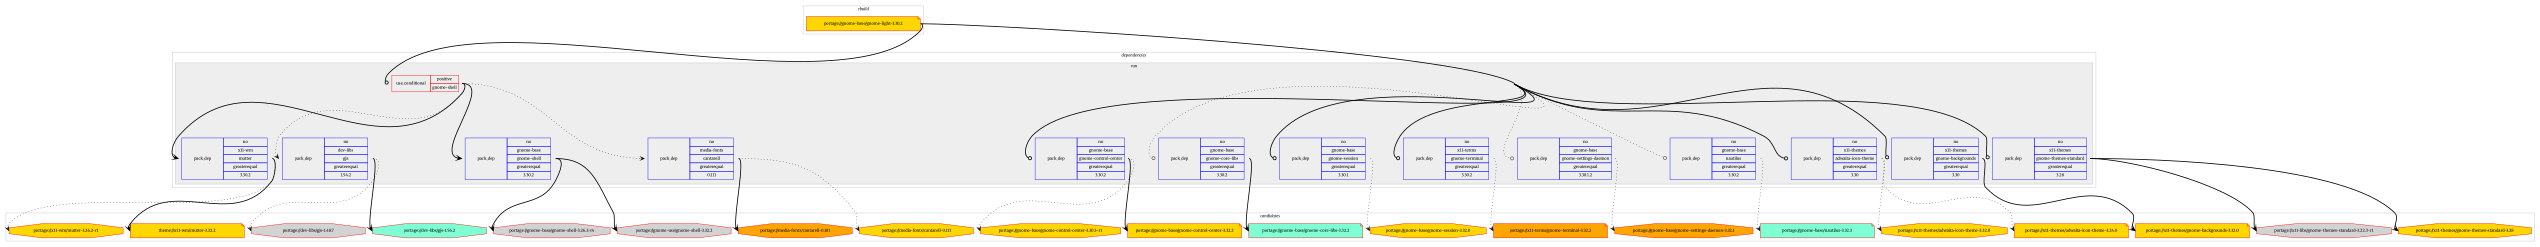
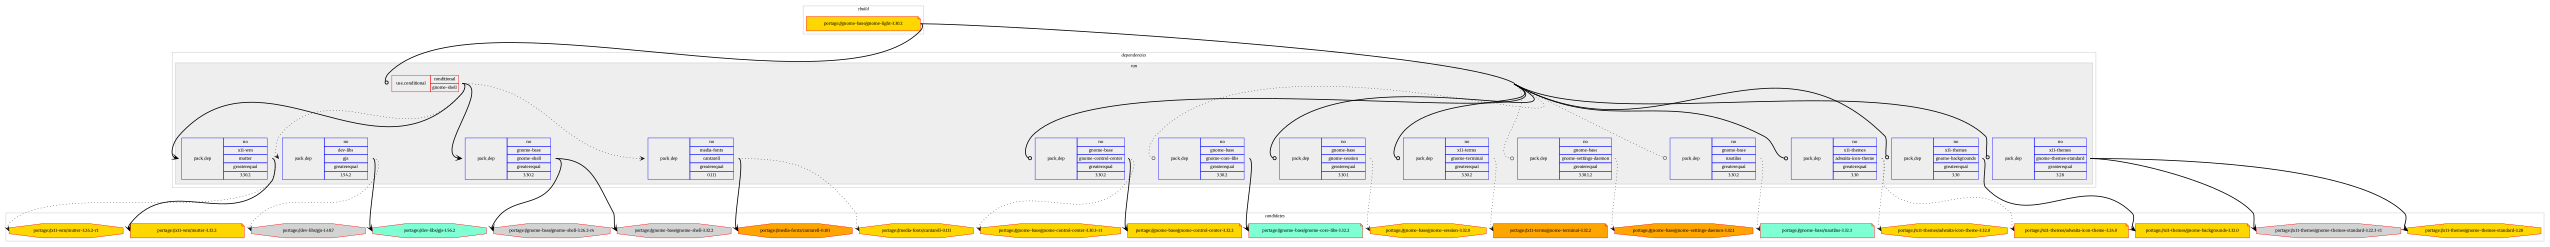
node "use_conditional": text "positive" -> "conditional"
node "theme://x11-wm/mutter-3.32.2": label "theme://x11-wm/mutter-3.32.2" -> "portage://x11-wm/mutter-3.32.2"
node "portage://gnome-use/gnome-shell-3.32.2": label "portage://gnome-use/gnome-shell-3.32.2" -> "portage://gnome-base/gnome-shell-3.32.2"
node "portage://x11-libs/gnome-themes-standard-3.22.3-r1": label "portage://x11-libs/gnome-themes-standard-3.22.3-r1" -> "portage://x11-themes/gnome-themes-standard-3.22.3-r1"
